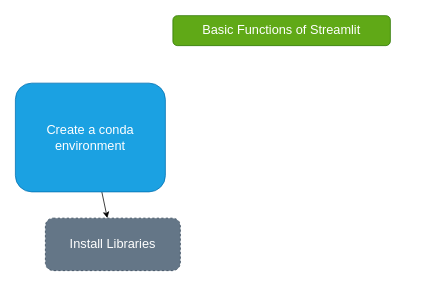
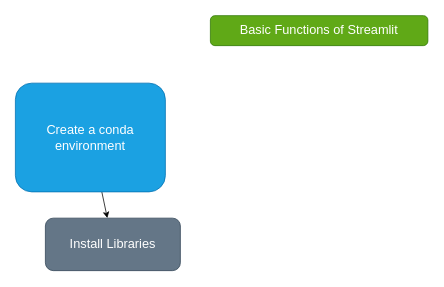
node "Basic Functions of Streamlit": moved (282, 30) -> (319, 30)
node "Install Libraries": style dashed -> solid
